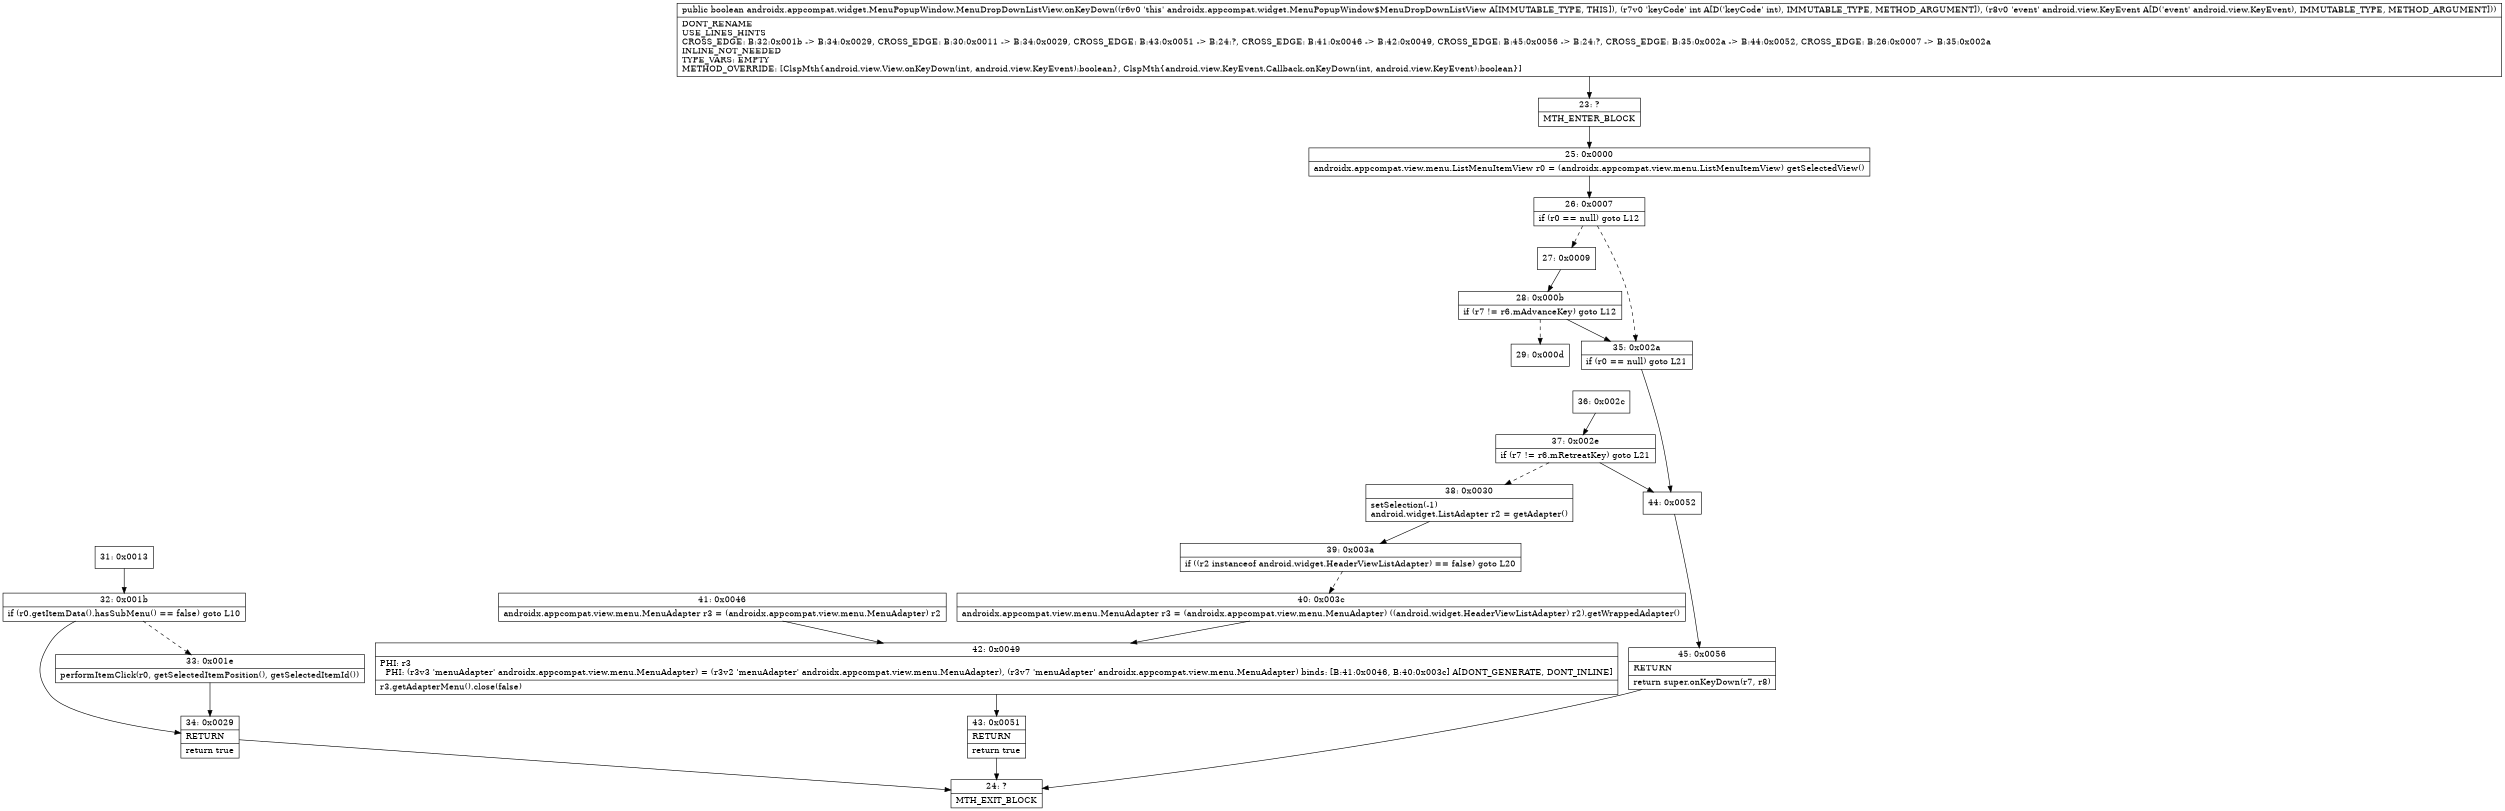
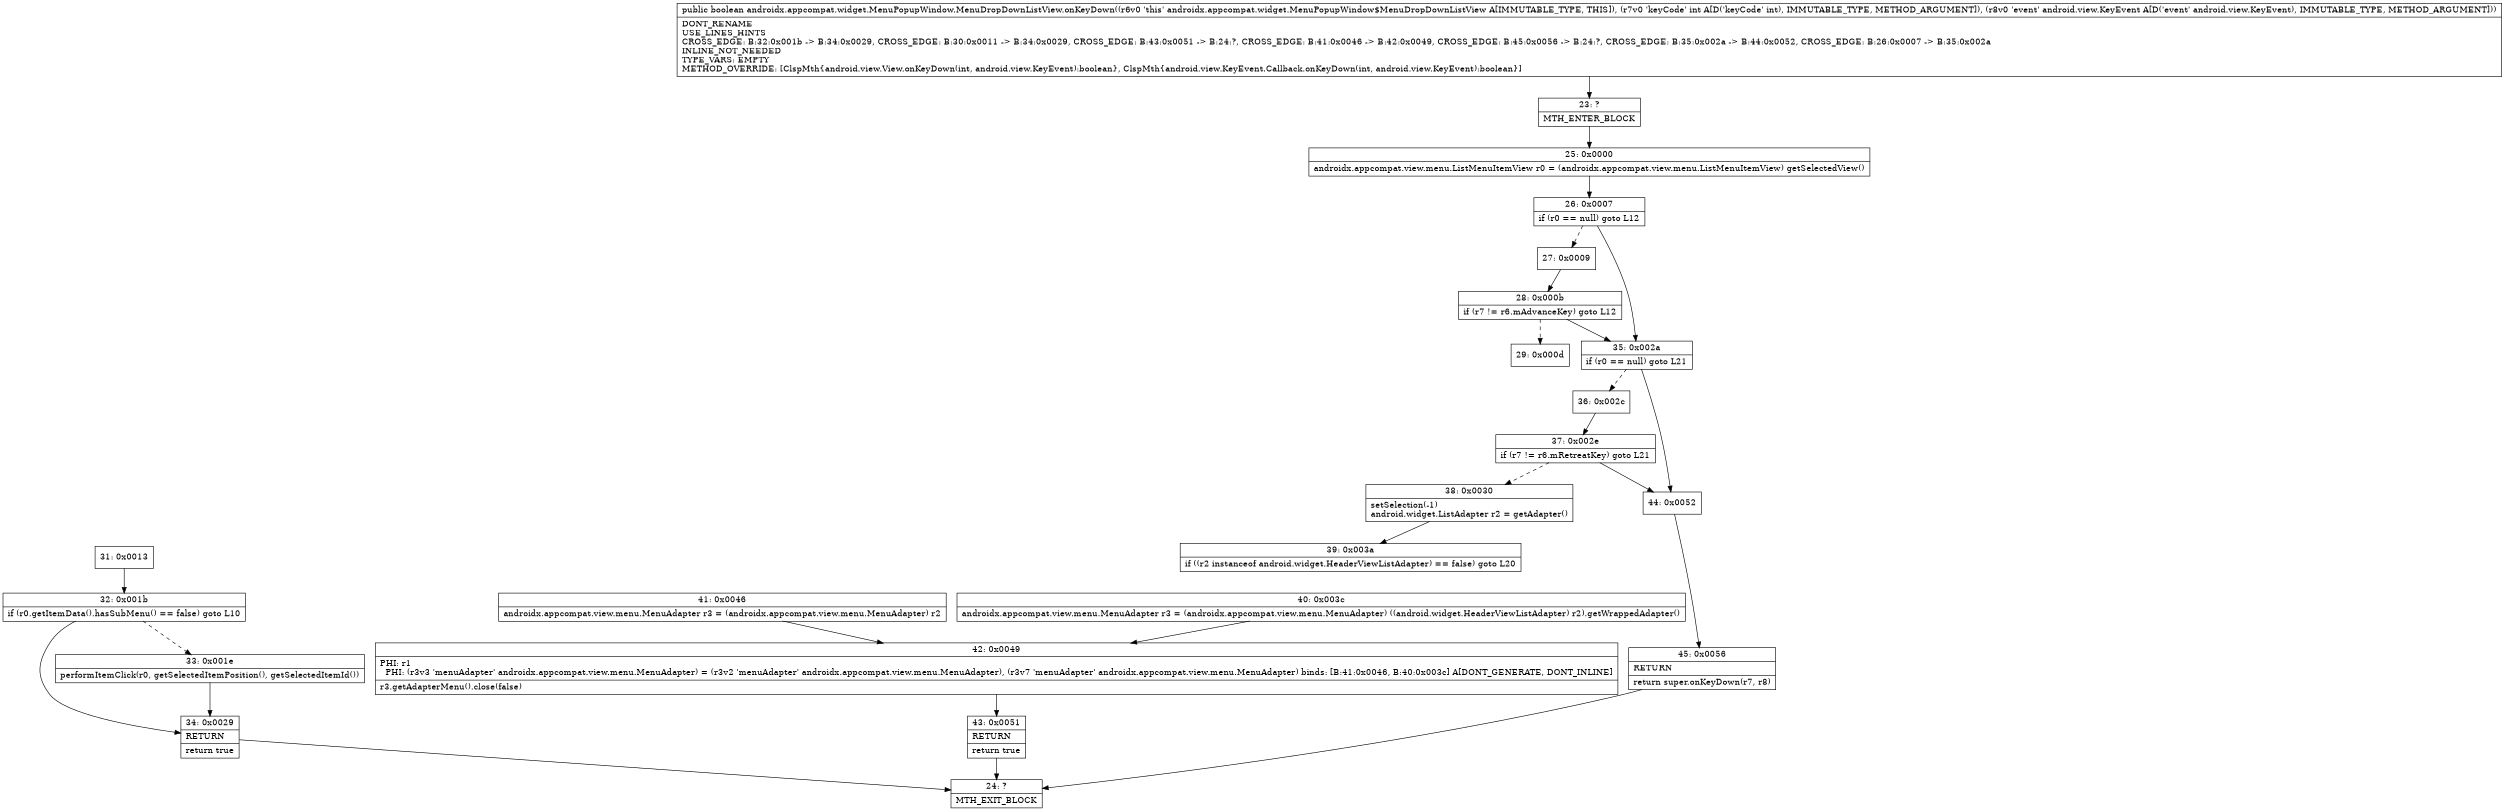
edge "26: 0x0007" -> "35: 0x002a": style dashed -> solid
edge "35: 0x002a" -> "36: 0x002c": added
edge "39: 0x003a" -> "40: 0x003c": removed
node "42: 0x0049": text "PHI: r3" -> "PHI: r1"
